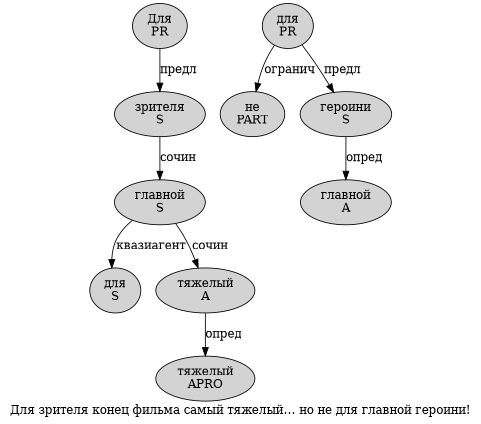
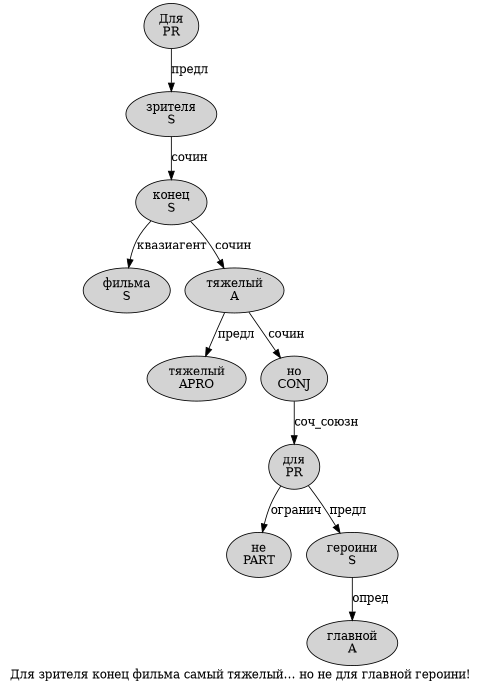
node "главной S": label "главной S" -> "конец S"
node "для S": label "для S" -> "фильма S"
edge "тяжелый A" -> "тяжелый APRO": label "опред" -> "предл"
node "но CONJ": added
